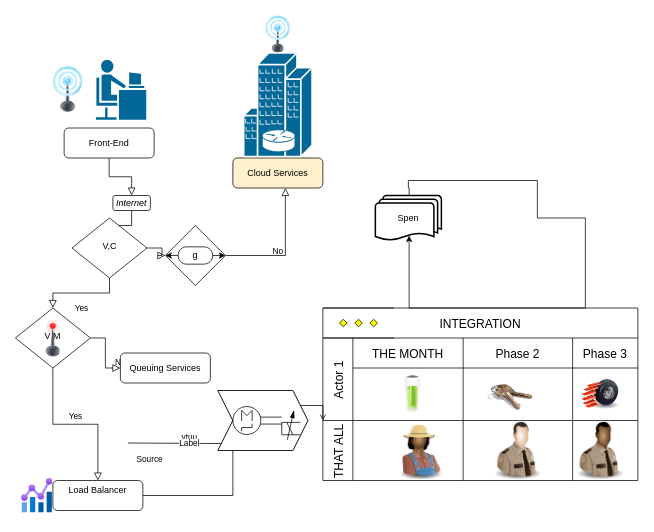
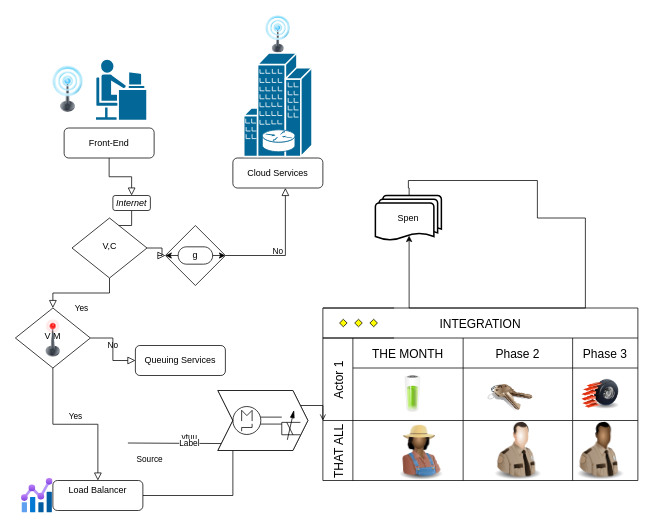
node "Cloud Services": fillcolor #fff2cc -> #ffffff
node "Queuing Services": moved (165, 368) -> (180, 360)
